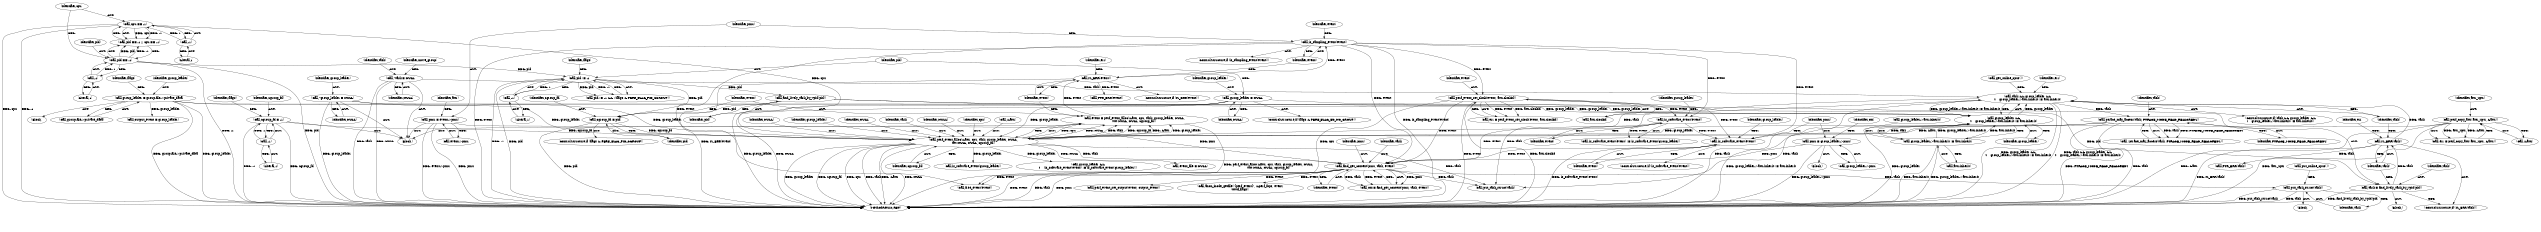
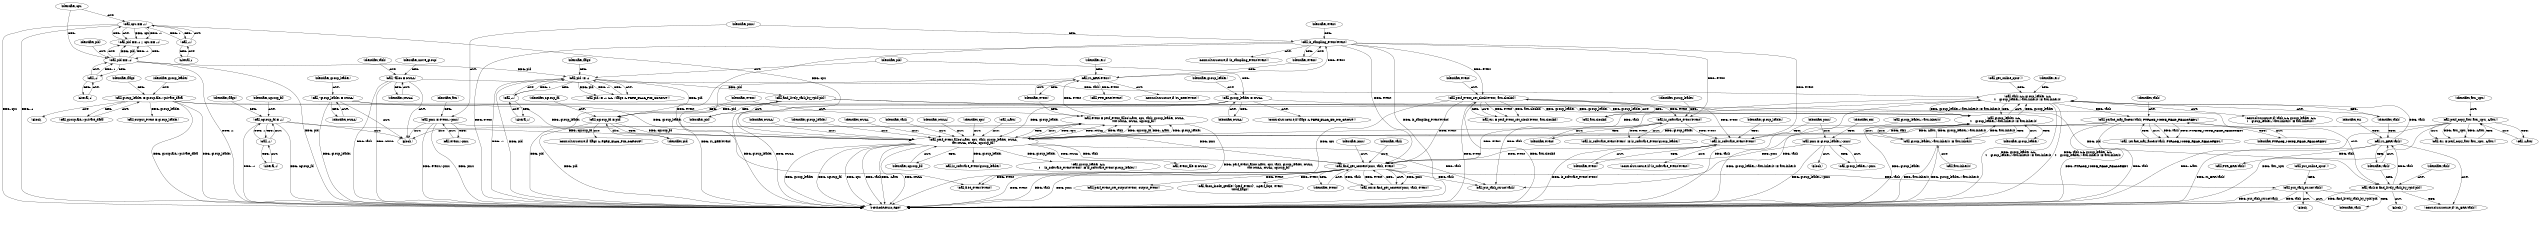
node "(Call,*task = NULL)": label "(Call,*task = NULL)" -> "(Call,*alloc = NULL)"
edge "(Call,group_leader->attr.inherit != attr.inherit)" -> "(Call,attr.inherit)": removed, label "CFG:"
edge "(Call,find_lively_task_by_vpid(pid))" -> "(MethodReturn,RET)": added, label "DDG: pid"
